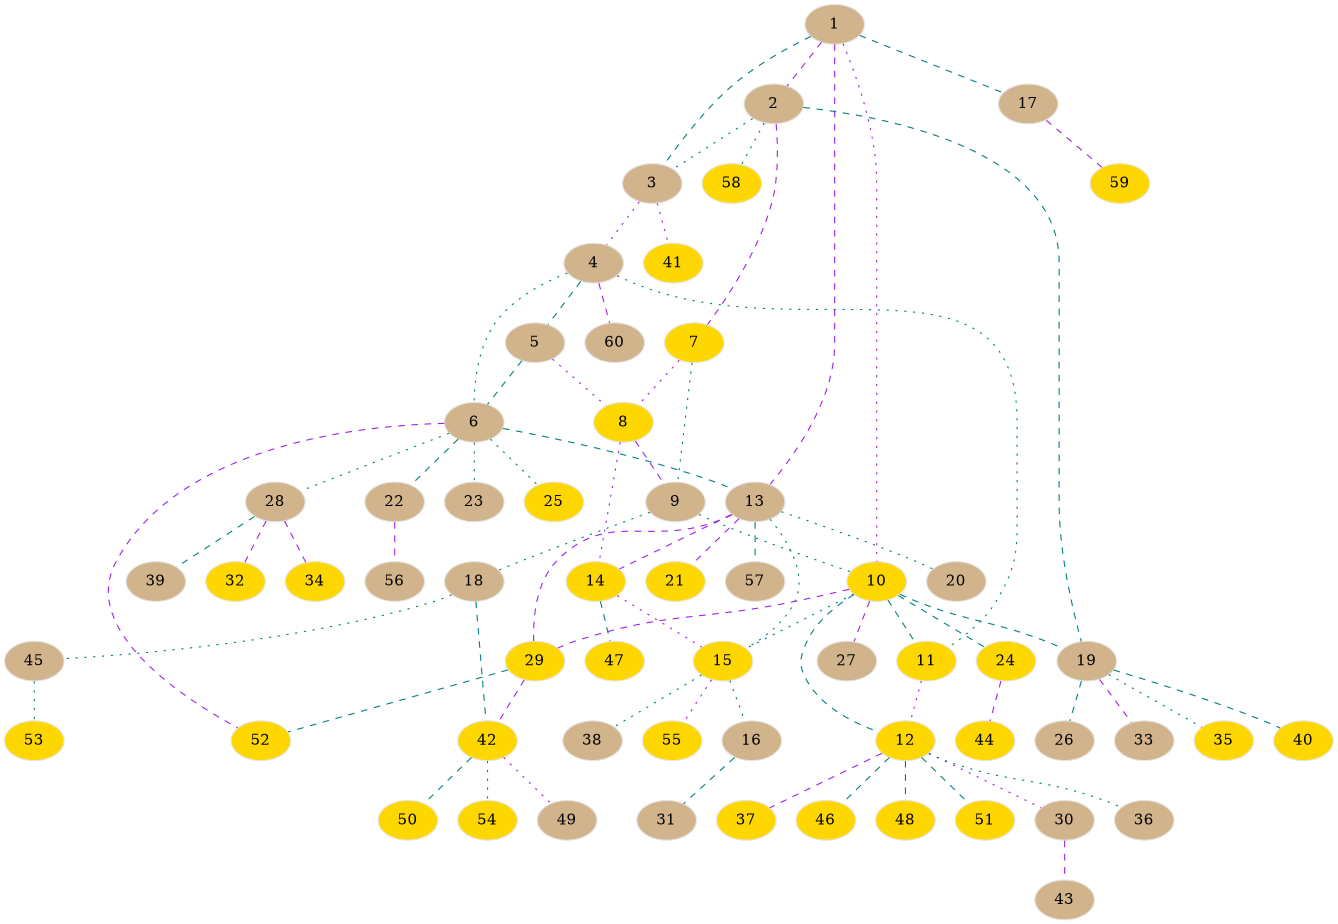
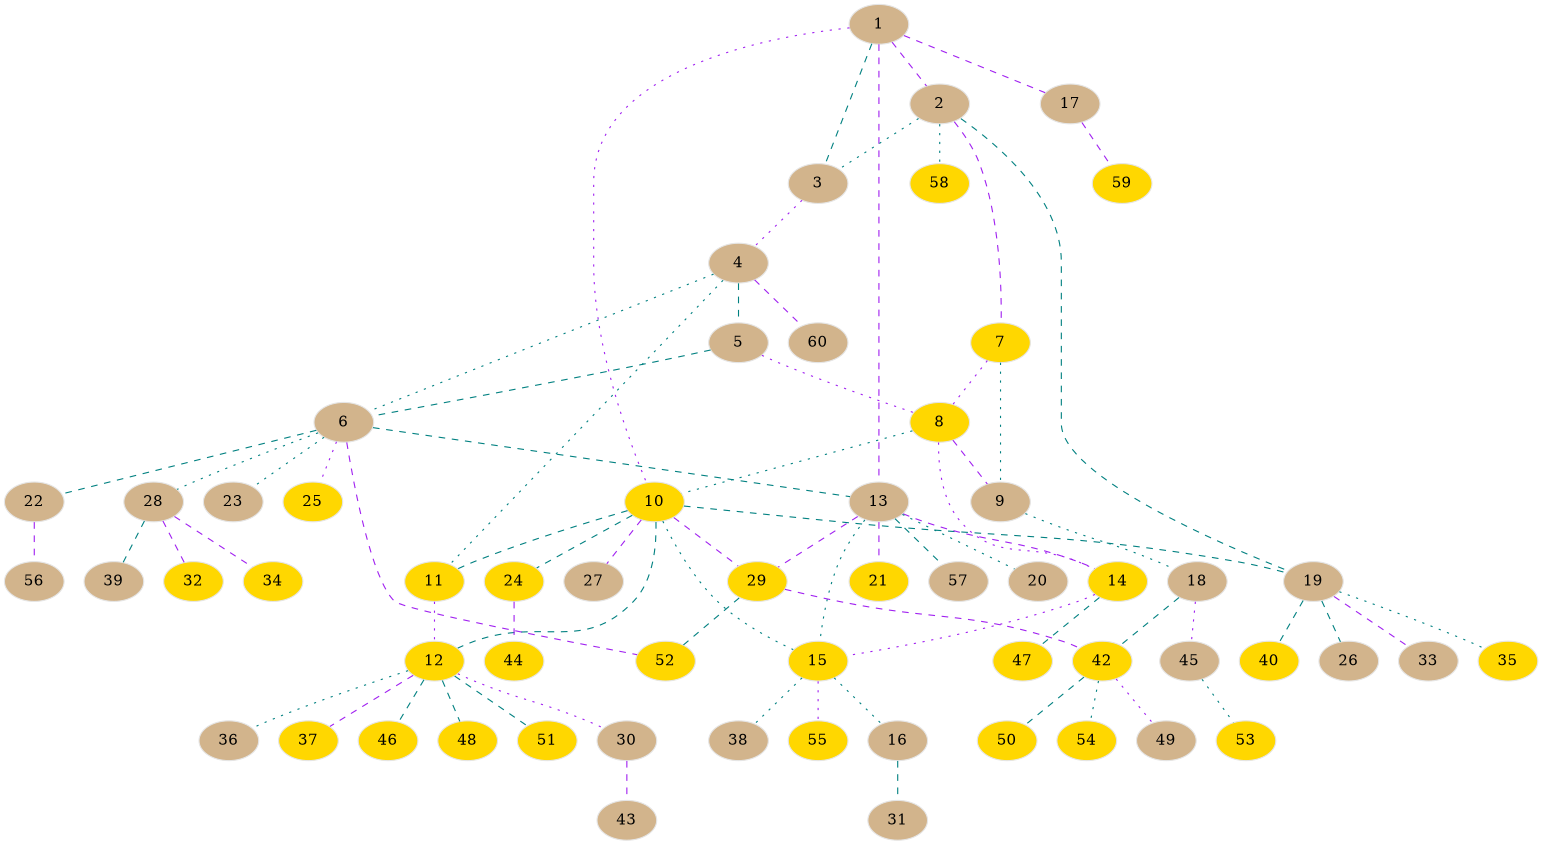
edge "1" -- "17": color teal -> purple
node "41": removed
edge "6" -- "25": color teal -> purple
edge "9" -- "10": now "8" -- "10"
edge "18" -- "45": color teal -> purple
